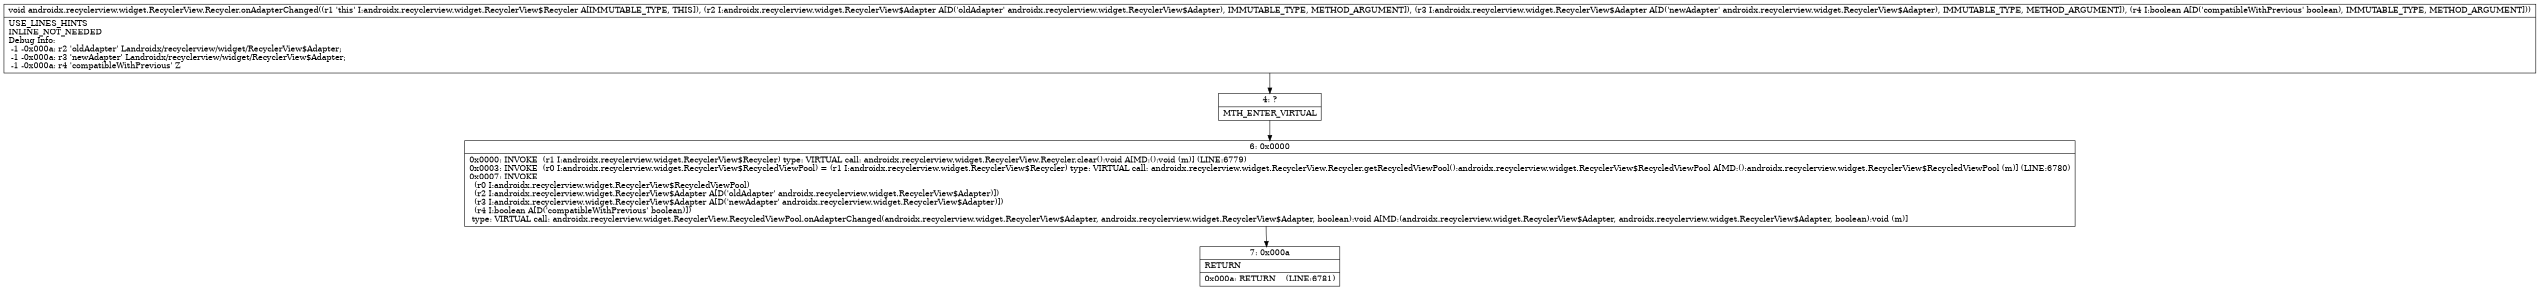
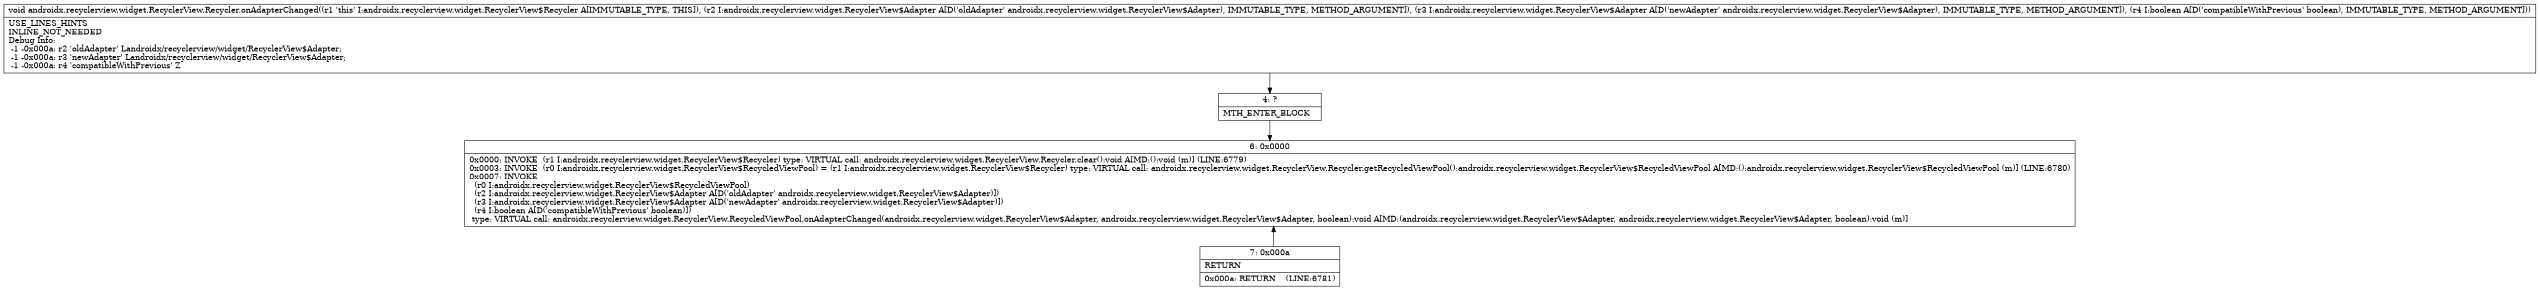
node "4: ?": text "MTH_ENTER_VIRTUAL" -> "MTH_ENTER_BLOCK"
edge "6: 0x0000" -> "7: 0x000a": reversed
